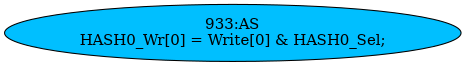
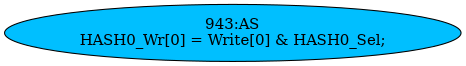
node "933:AS HASH0_Wr[0] = Write[0] & HASH0_Sel;": label "933:AS HASH0_Wr[0] = Write[0] & HASH0_Sel;" -> "943:AS HASH0_Wr[0] = Write[0] & HASH0_Sel;"
